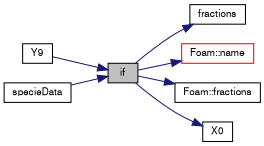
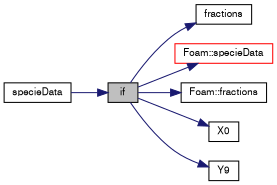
node "Foam::name": label "Foam::name" -> "Foam::specieData"
edge "Y9" -> "if": reversed
